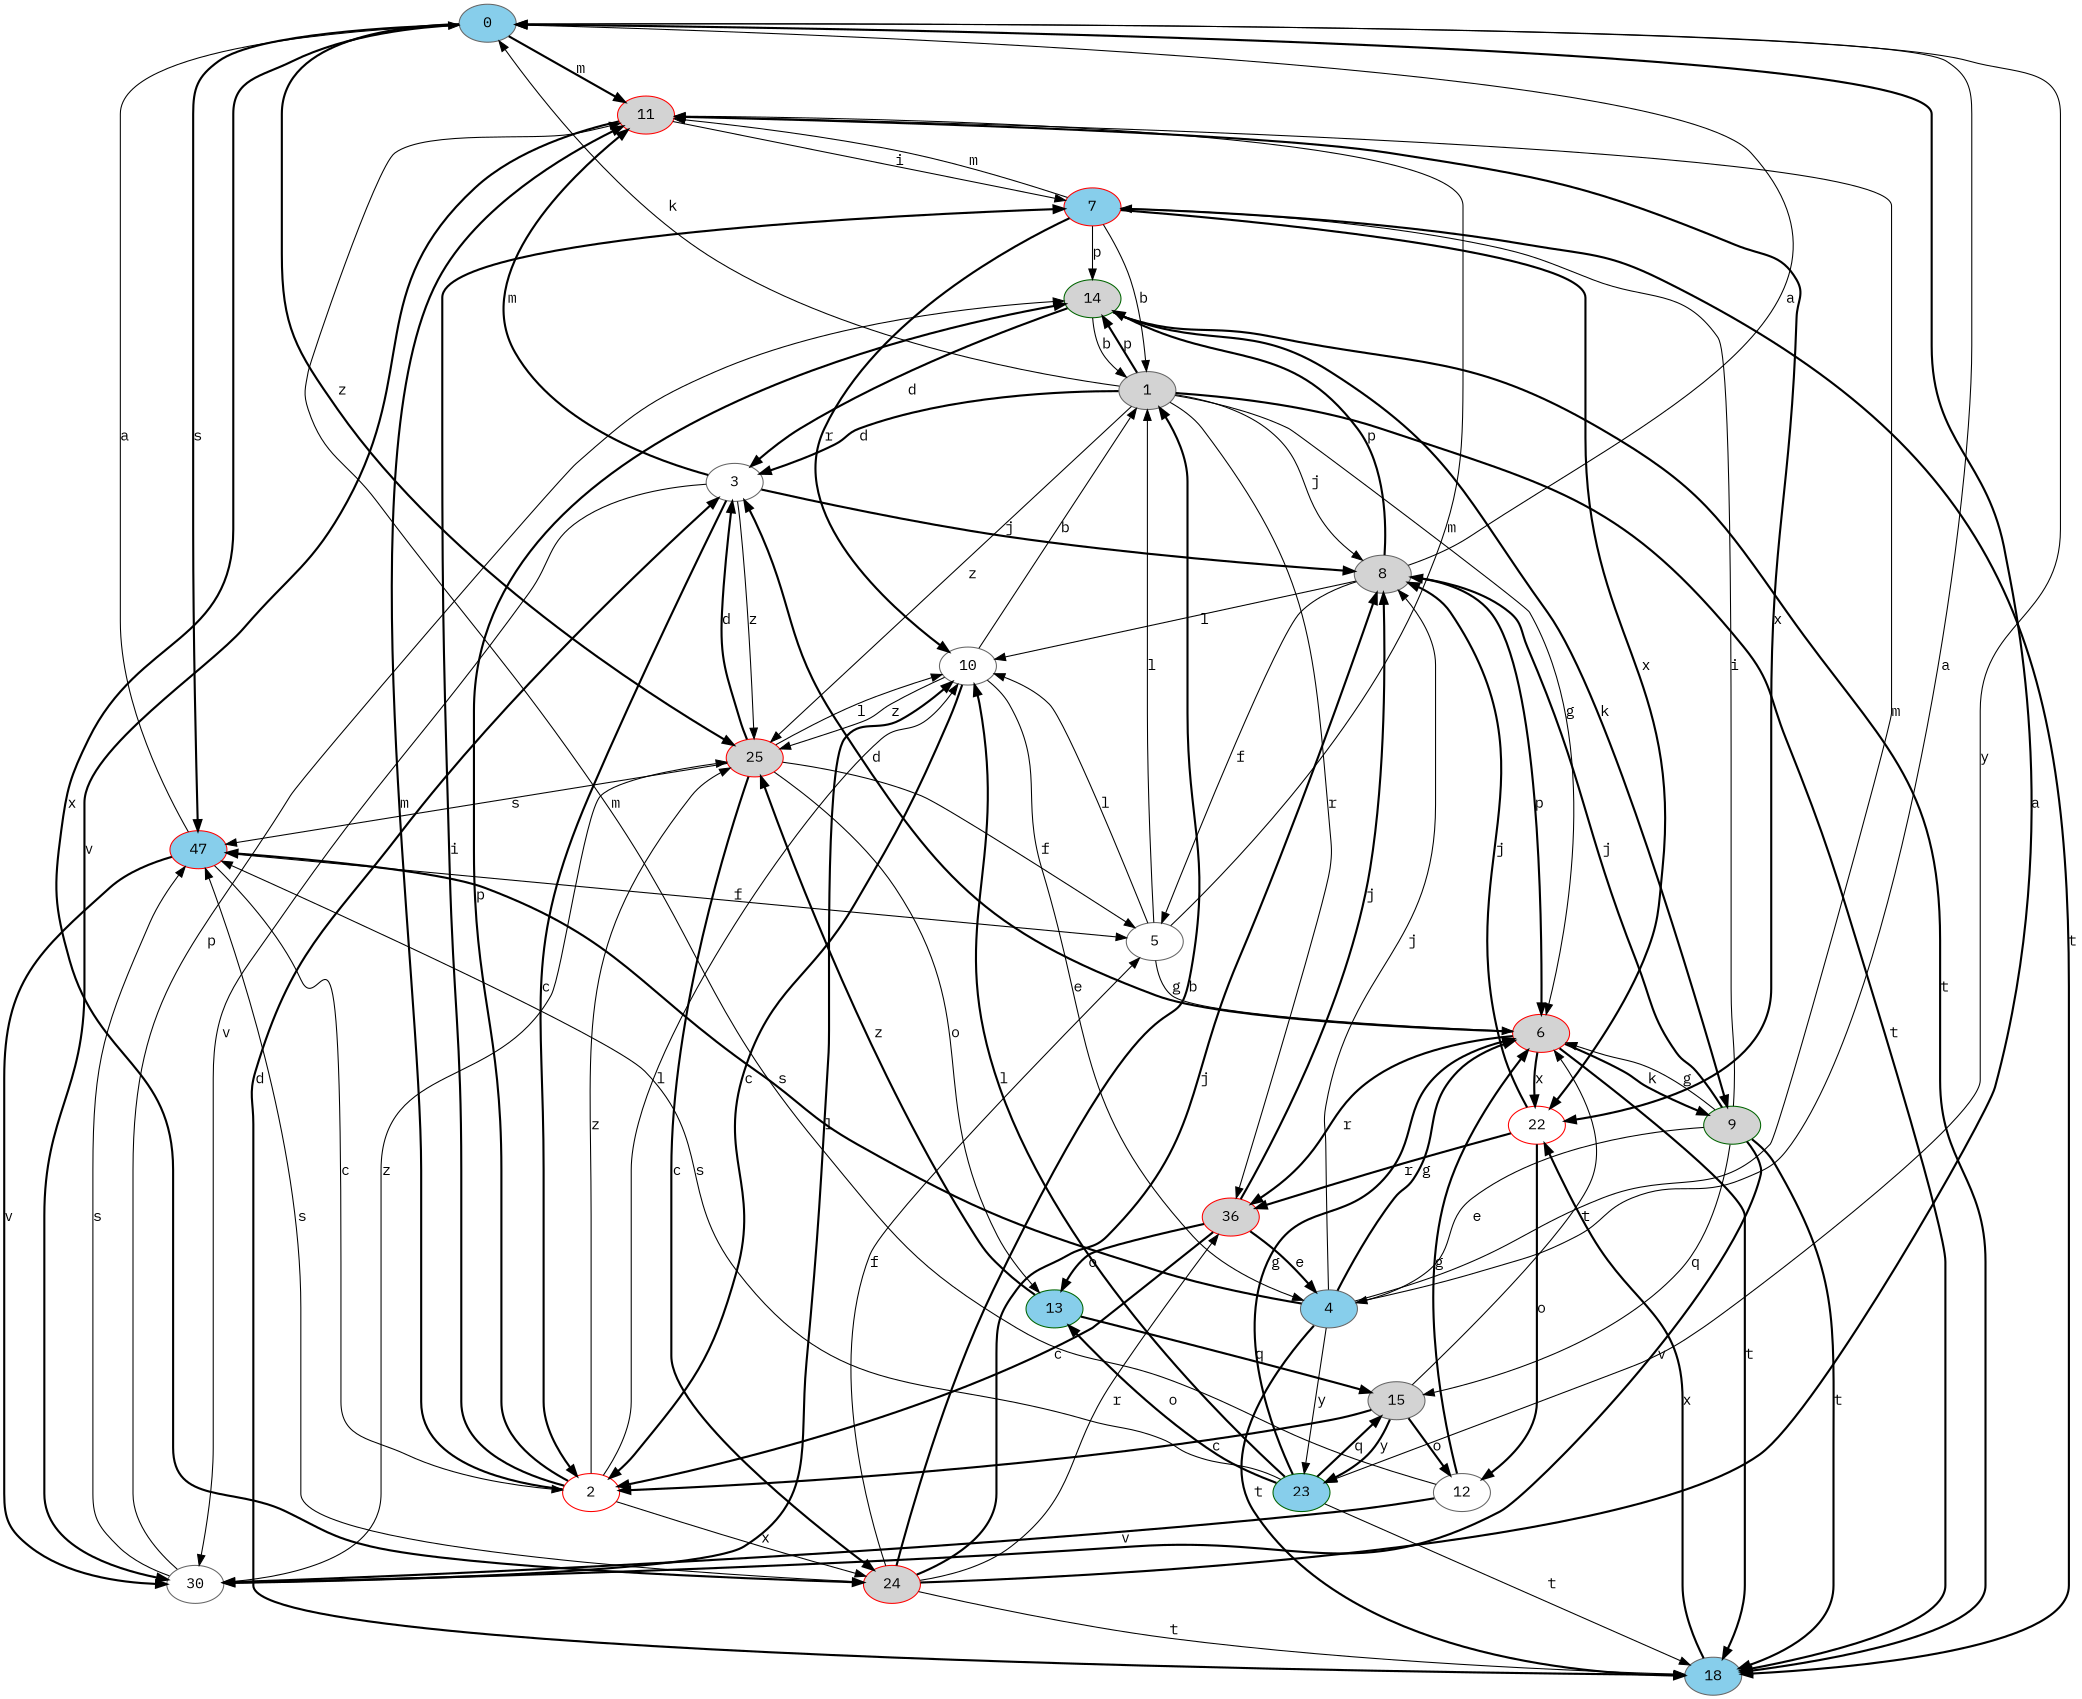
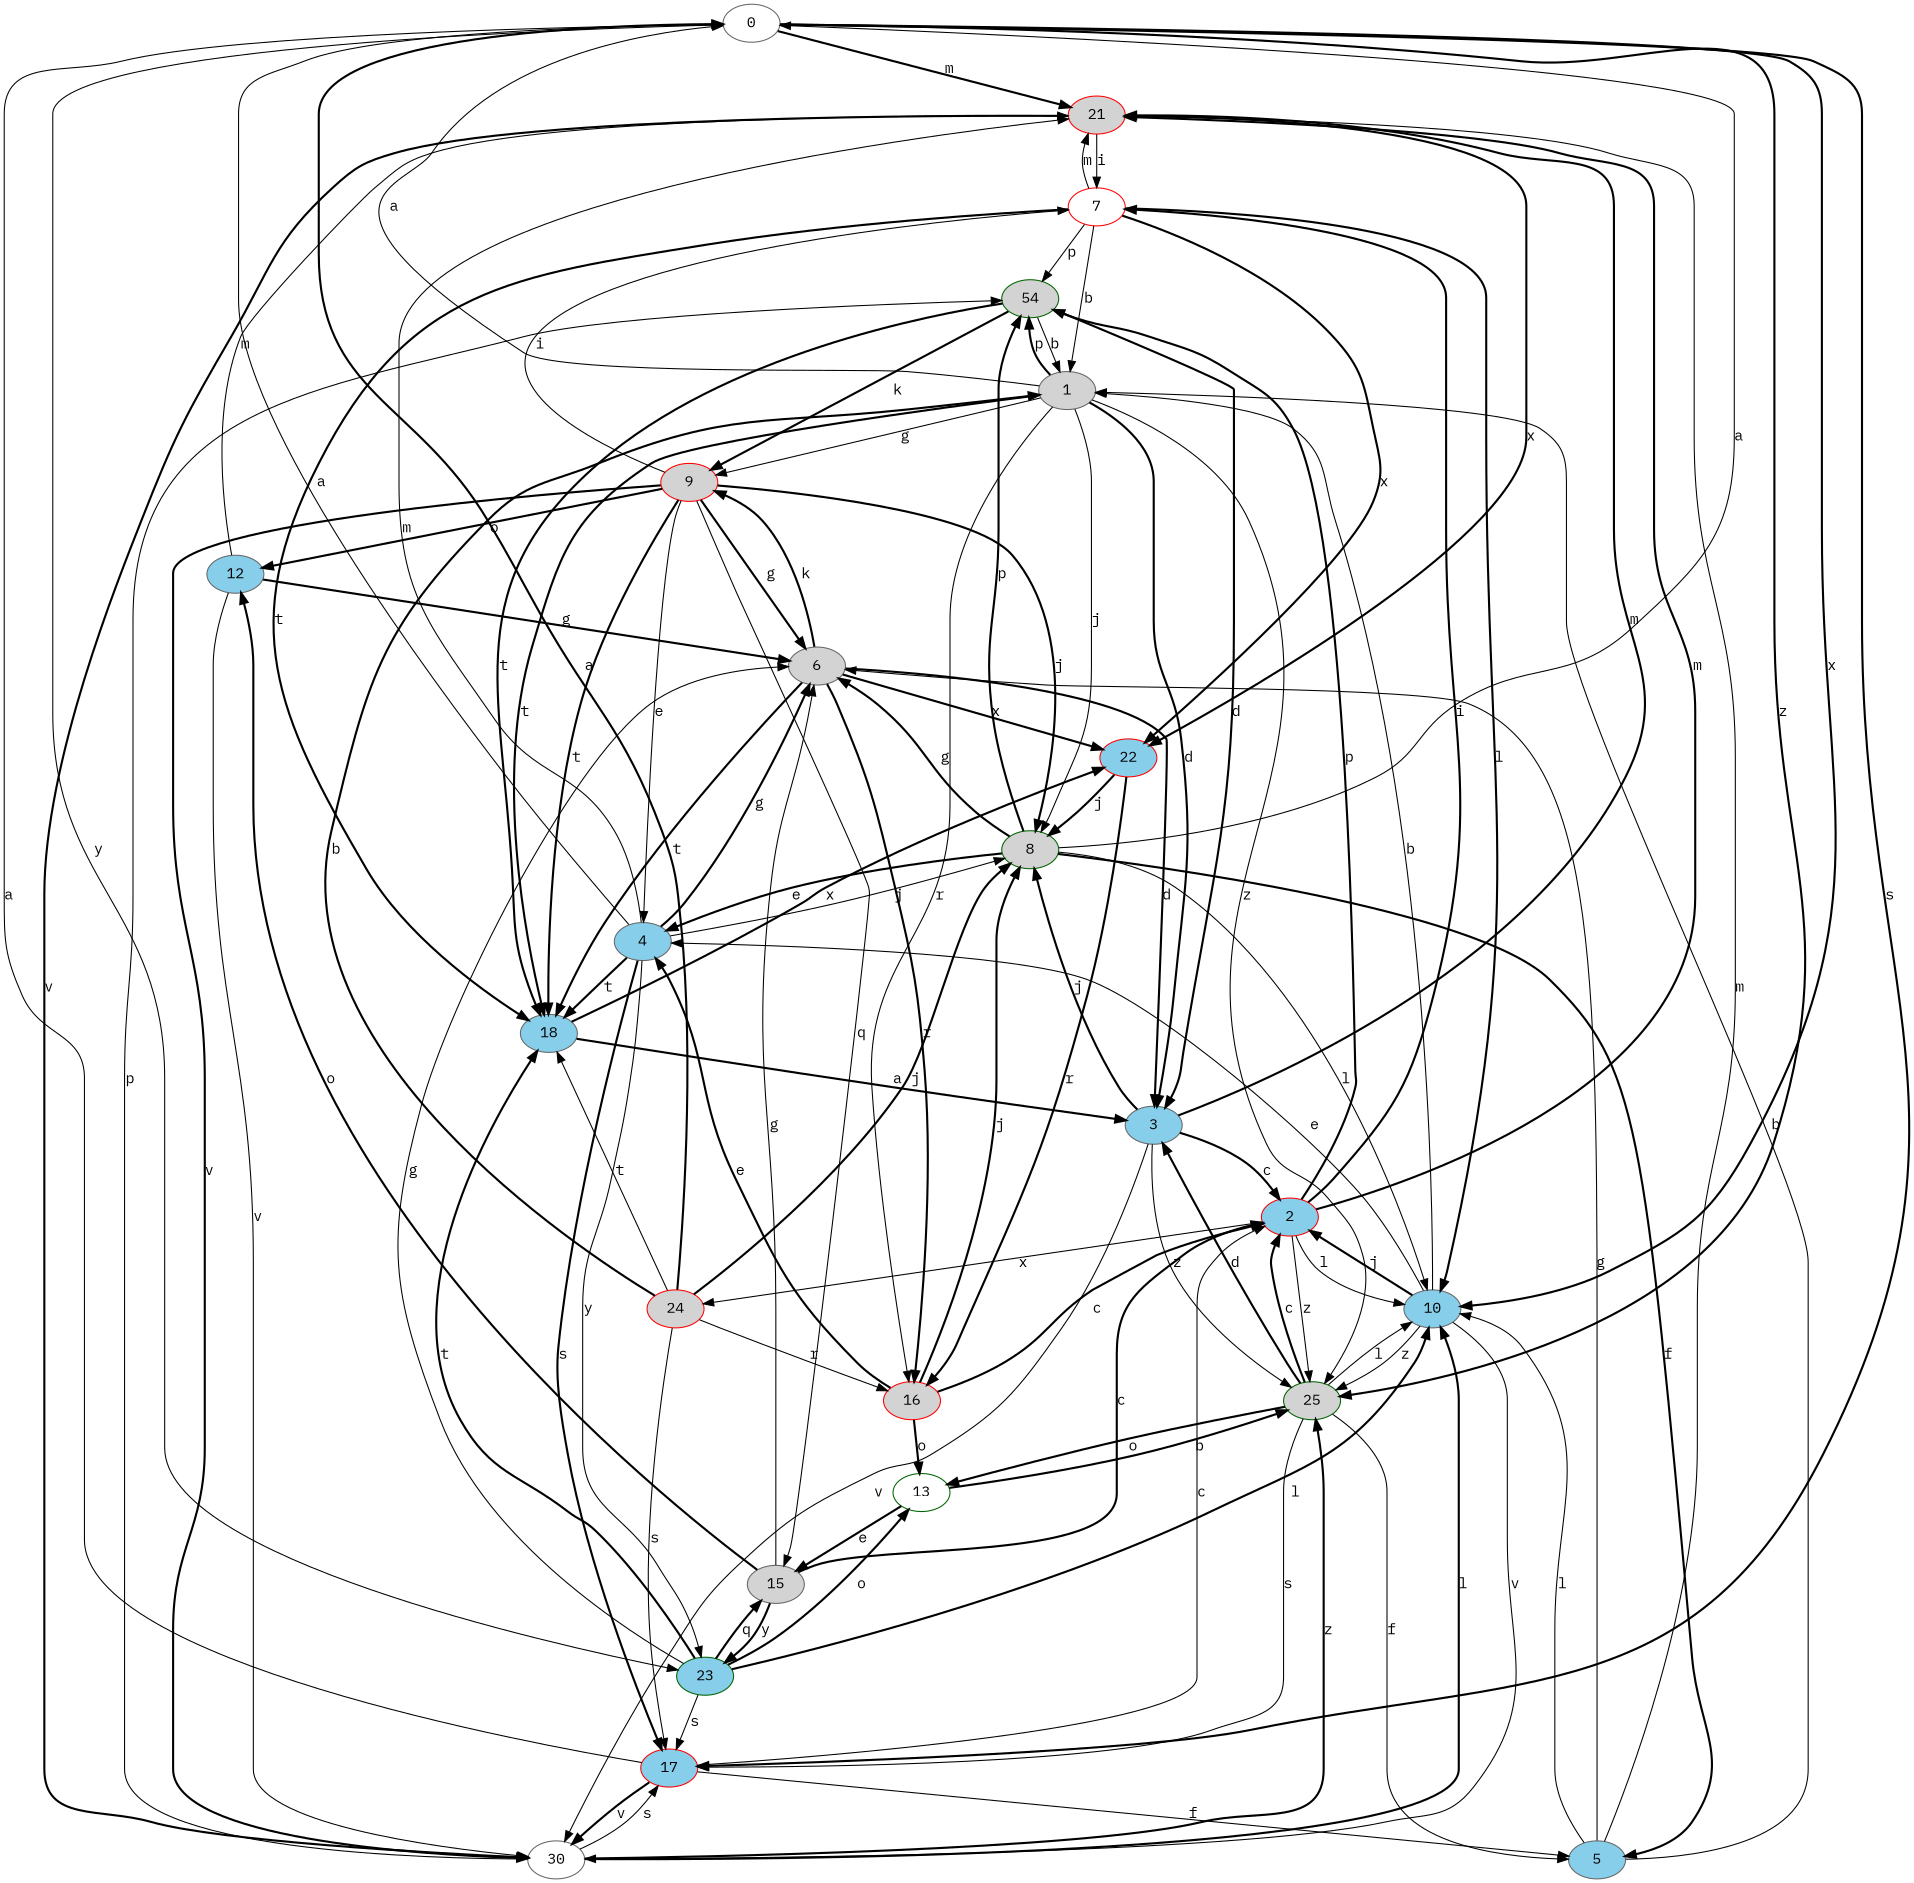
node "0": fillcolor skyblue -> white
node "11": label "11" -> "21"
edge "1" -> "0": label "k" -> "a"
node "7": fillcolor skyblue -> white
node "14": label "14" -> "54"
edge "7" -> "10": label "r" -> "l"
node "3": fillcolor white -> skyblue
node "8": color gray40 -> darkgreen
edge "1" -> "6": now "1" -> "9"
node "10": fillcolor white -> skyblue
edge "5" -> "1": label "l" -> "b"
edge "8" -> "5": style solid -> bold
node "25": color red -> darkgreen
edge "8" -> "6": label "p" -> "g"
node "47": label "47" -> "17"
edge "8" -> "4": added, label "e"
node "5": fillcolor white -> skyblue
edge "25" -> "13": style solid -> bold
edge "13" -> "25": label "z" -> "b"
node "6": color red -> gray40
edge "0" -> "24": now "0" -> "10"
edge "9" -> "6": style solid -> bold
edge "18" -> "3": label "d" -> "a"
edge "10" -> "2": label "c" -> "j"
node "22": fillcolor white -> skyblue
node "9": color darkgreen -> red
edge "30" -> "25": style solid -> bold
edge "25" -> "24": now "25" -> "2"
node "36": label "36" -> "16"
edge "15" -> "6": label "t" -> "g"
edge "23" -> "6": style bold -> solid
edge "24" -> "5": removed, label "f"
node "13": fillcolor skyblue -> white
edge "22" -> "12": now "9" -> "12"
edge "13" -> "15": label "q" -> "e"
node "2": fillcolor white -> skyblue
node "12": fillcolor white -> skyblue
edge "12" -> "30": style bold -> solid
edge "23" -> "18": style solid -> bold
edge "10" -> "30": added, label "v"
